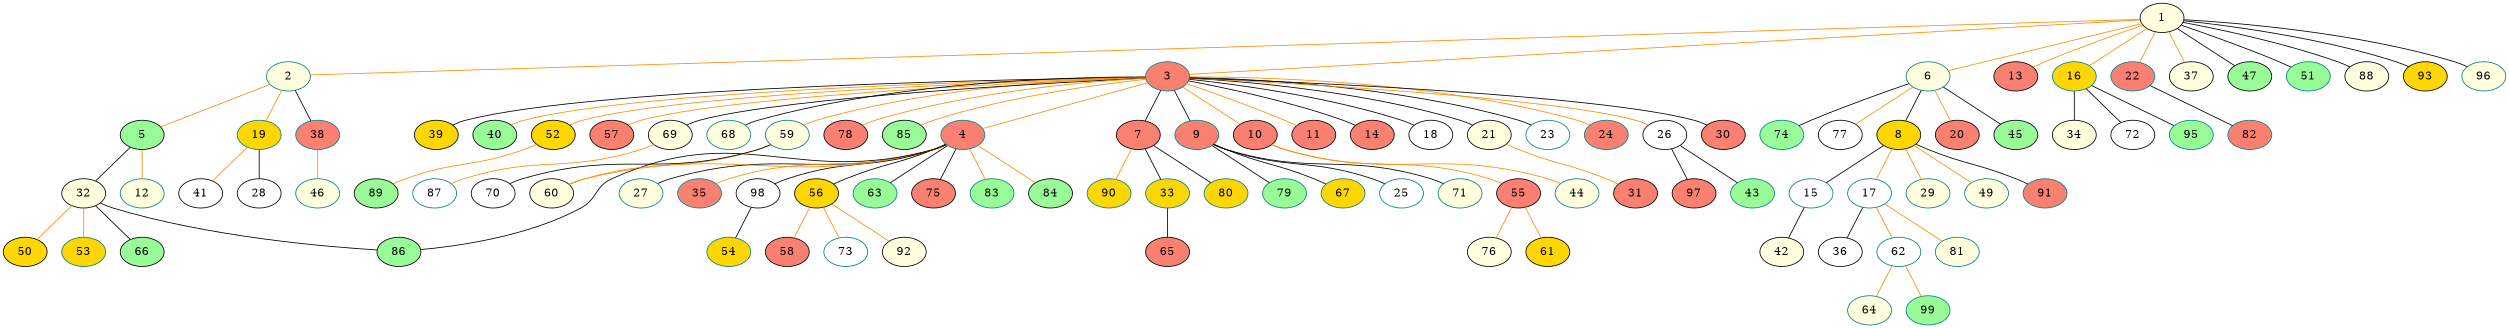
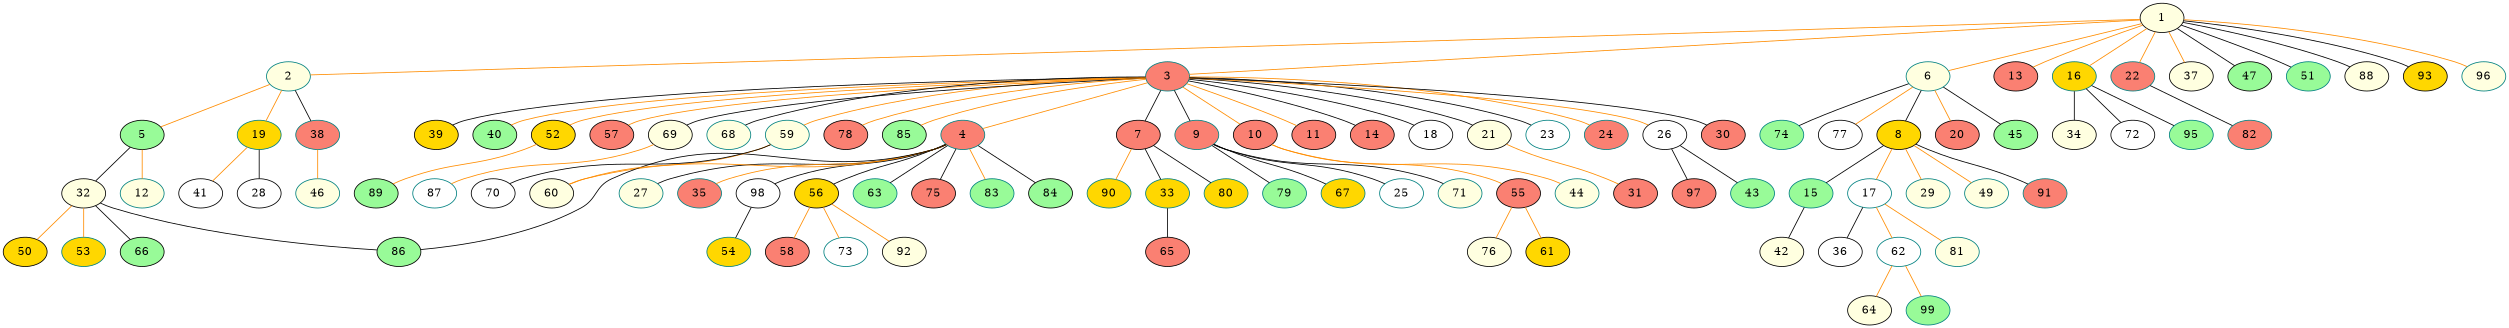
edge "1" -- "96": color black -> darkorange
edge "4" -- "84": color darkorange -> black
node "15": fillcolor white -> palegreen
node "64": color teal -> black
